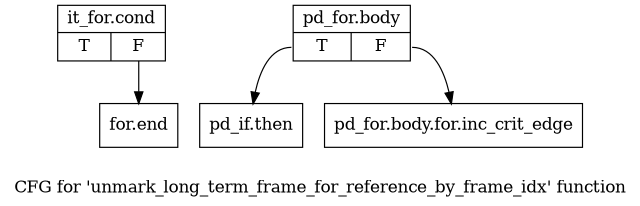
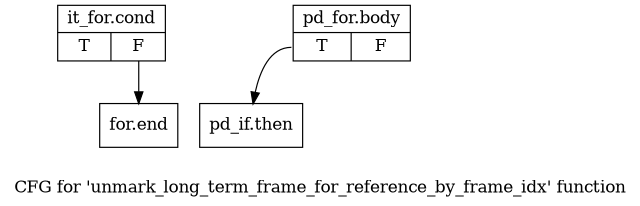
node "pd_for.body.for.inc_crit_edge": removed
